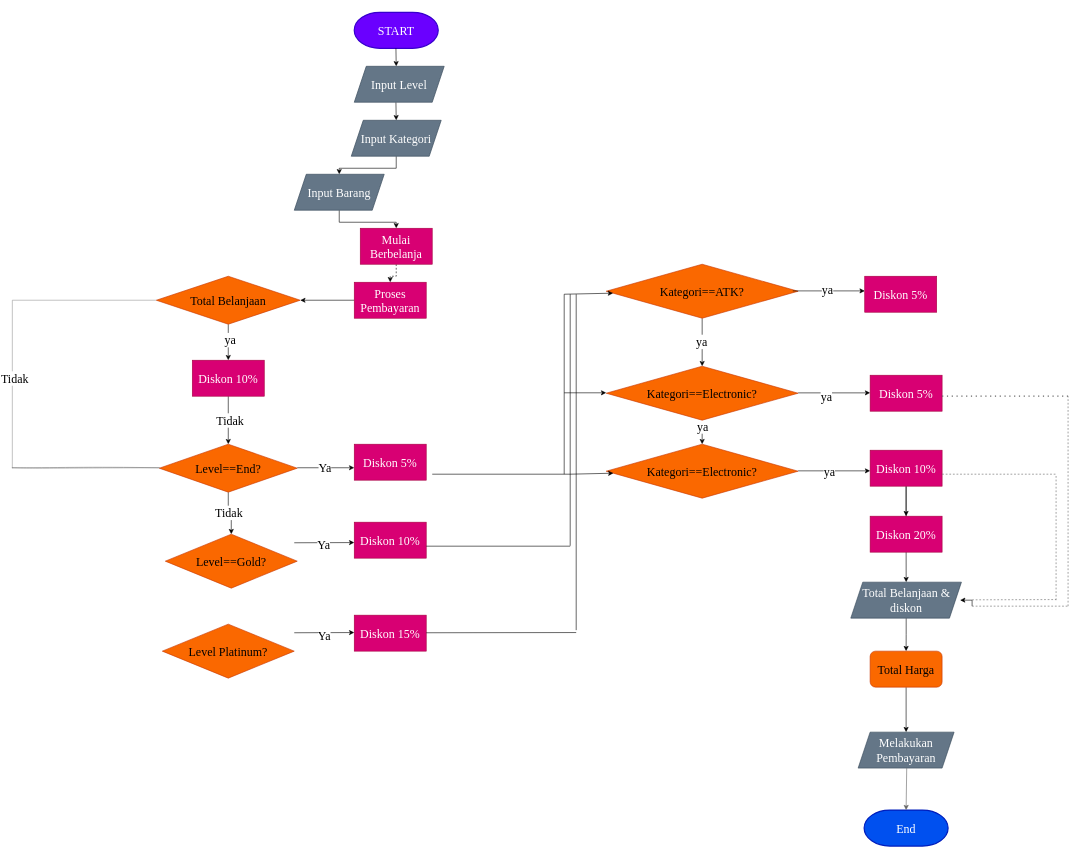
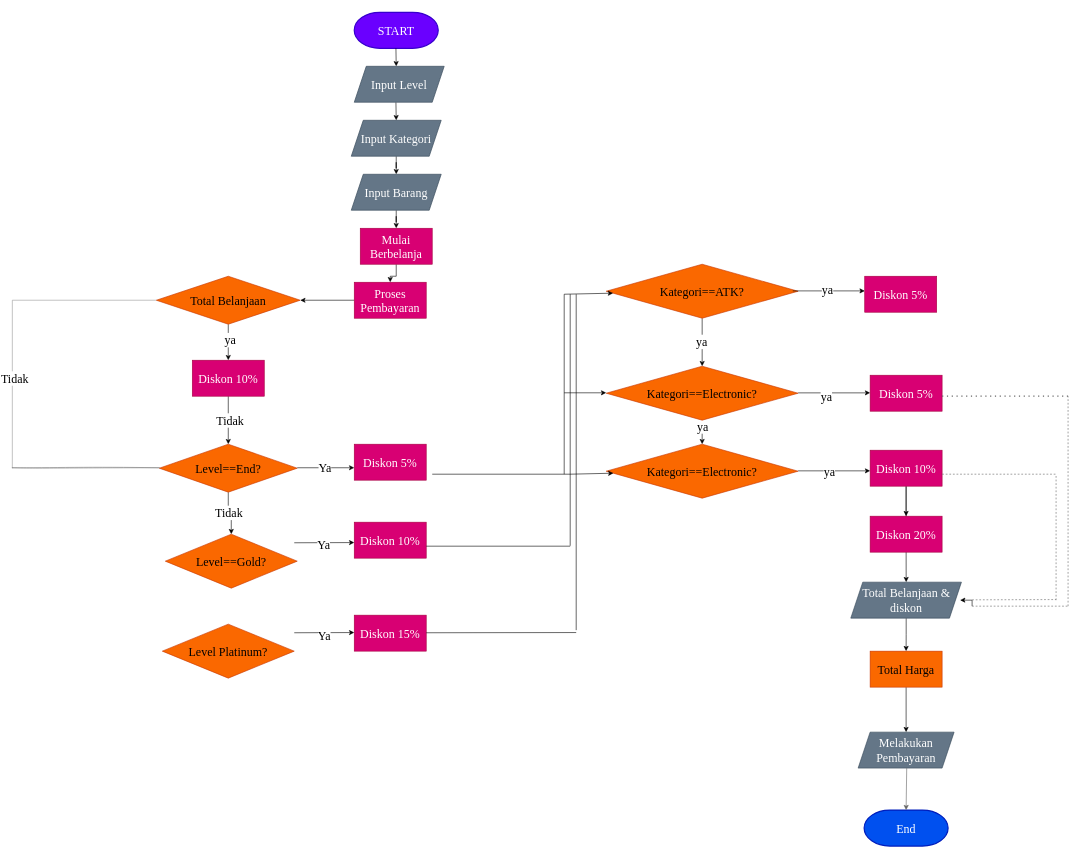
node "Input Barang": moved (339, 192) -> (396, 192)
edge "Mulai Berbelanja" -> "Proses Pembayaran": style dashed -> solid
node "Total Harga": shape rounded rectangle -> rectangle
